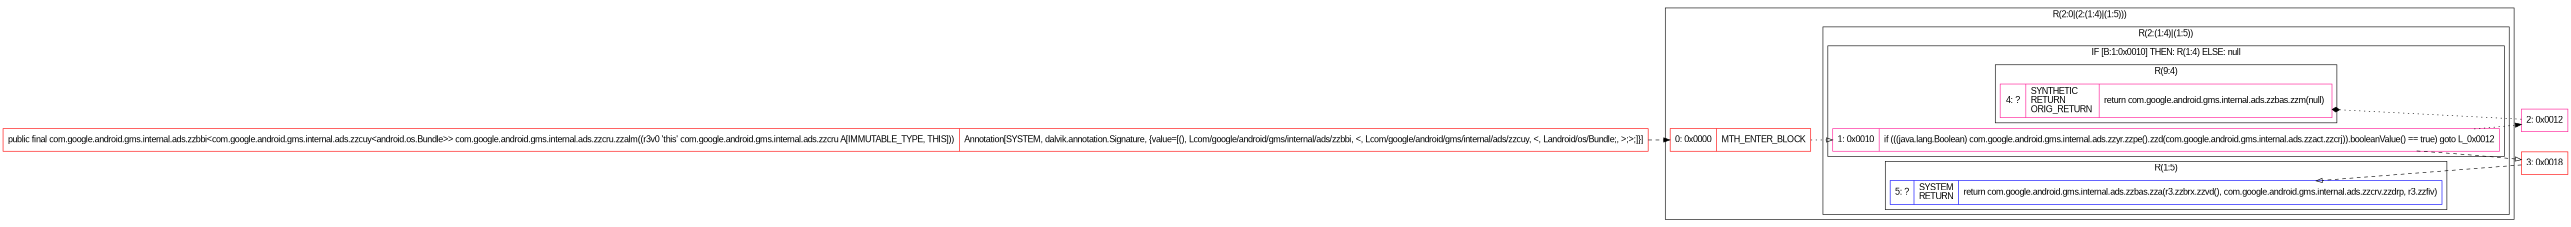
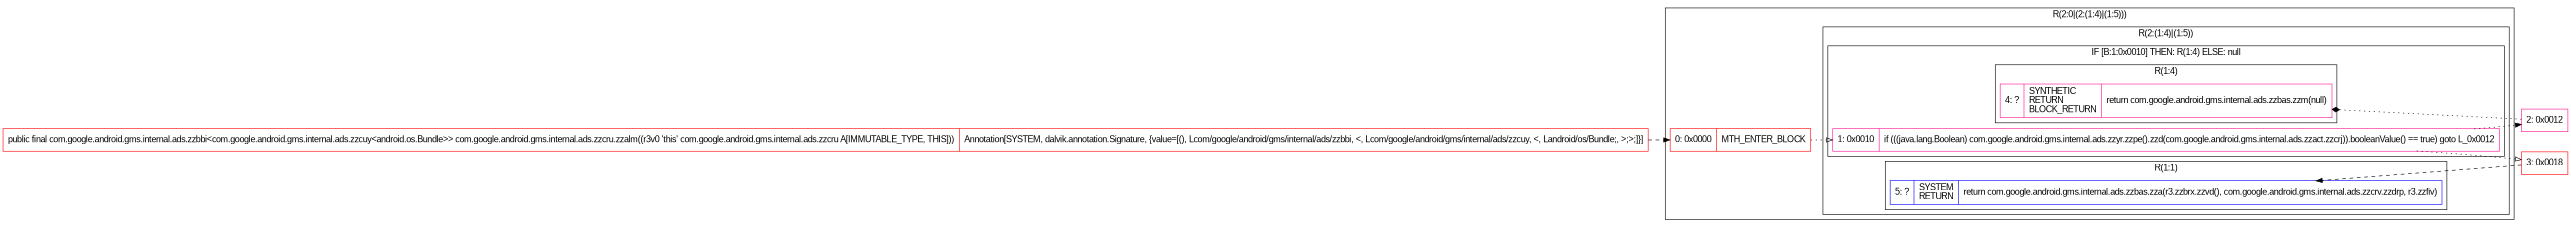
cluster "R(9:4)": label "R(9:4)" -> "R(1:4)"
node "4: ?": text "ORIG_RETURN" -> "BLOCK_RETURN"
edge "1: 0x0010" -> "3: 0x0018": style dashed -> dotted
cluster "R(1:5)": label "R(1:5)" -> "R(1:1)"
edge "3: 0x0018" -> "5: ?": arrowhead onormal -> normal
